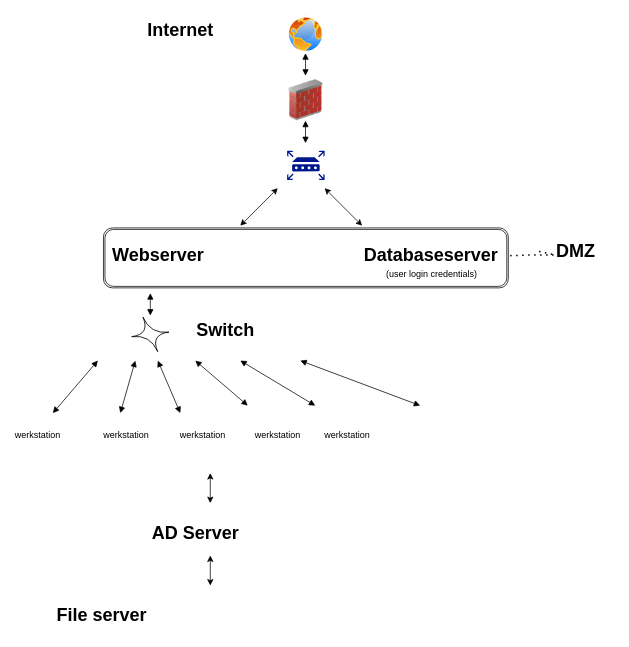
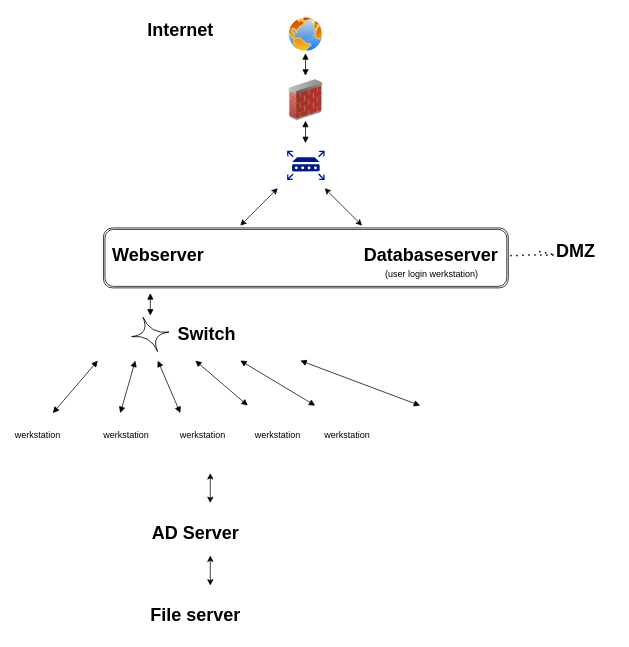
node "(user login credentials)": label "(user login credentials)" -> "(user login werkstation)"
node "Switch": moved (225, 330) -> (207, 334)
node "File server": moved (102, 615) -> (195, 615)
